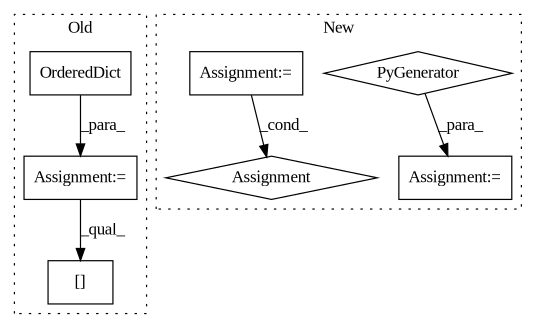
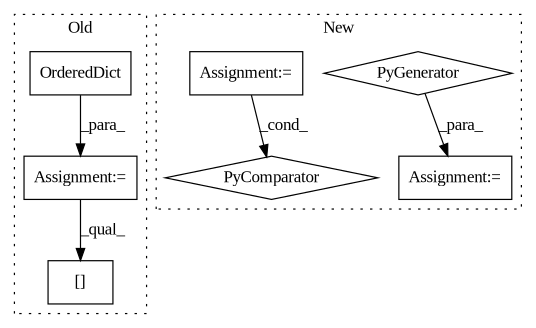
node "Assignment": label "Assignment" -> "PyComparator"
